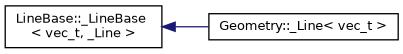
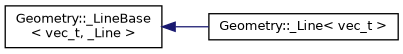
node "LineBase::_LineBase < vec_t, _Line >": label "LineBase::_LineBase < vec_t, _Line >" -> "Geometry::_LineBase < vec_t, _Line >"
